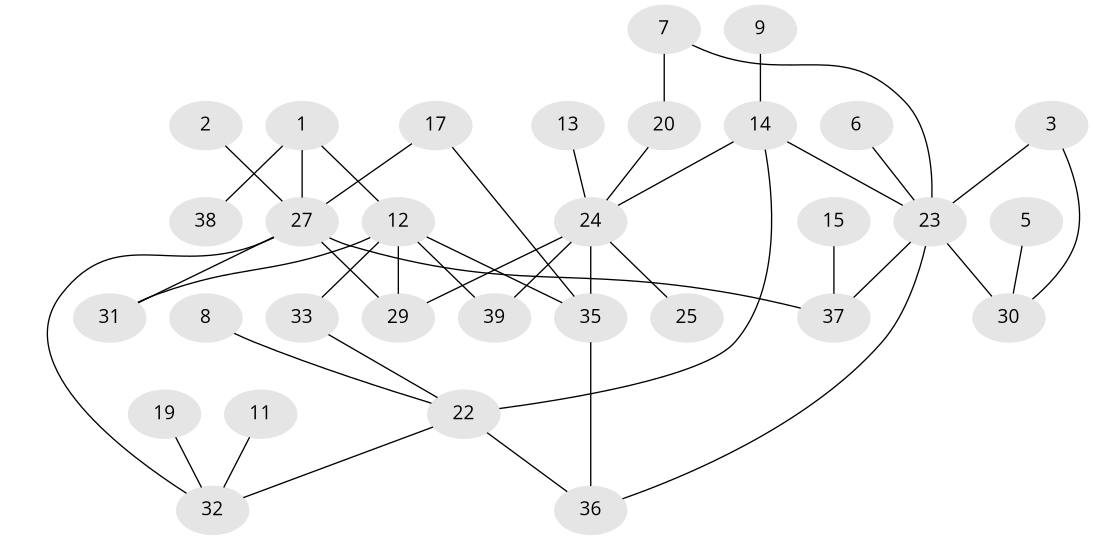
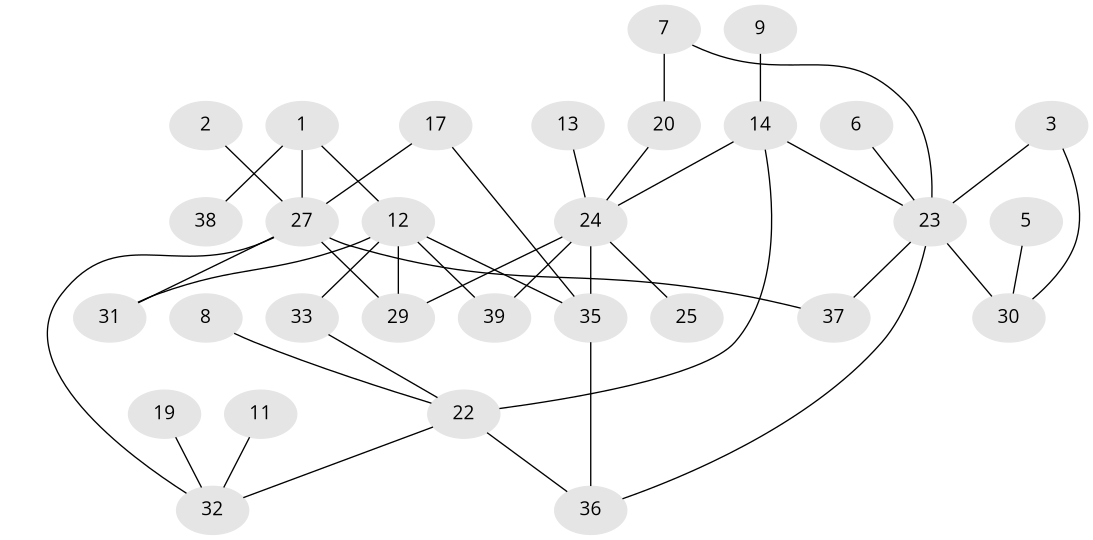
node "15": removed
